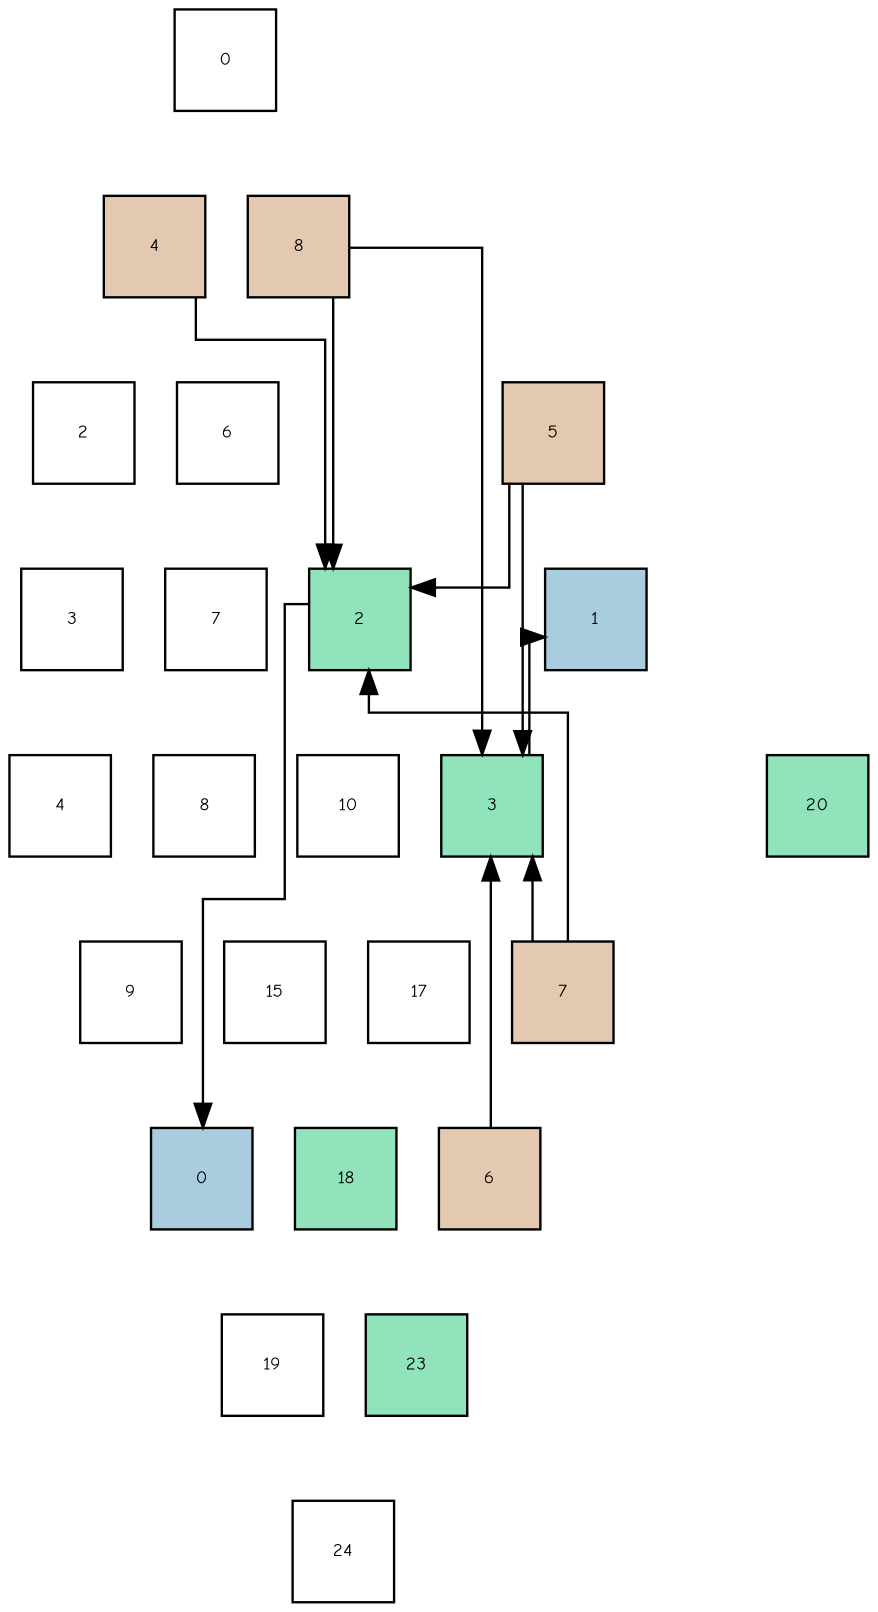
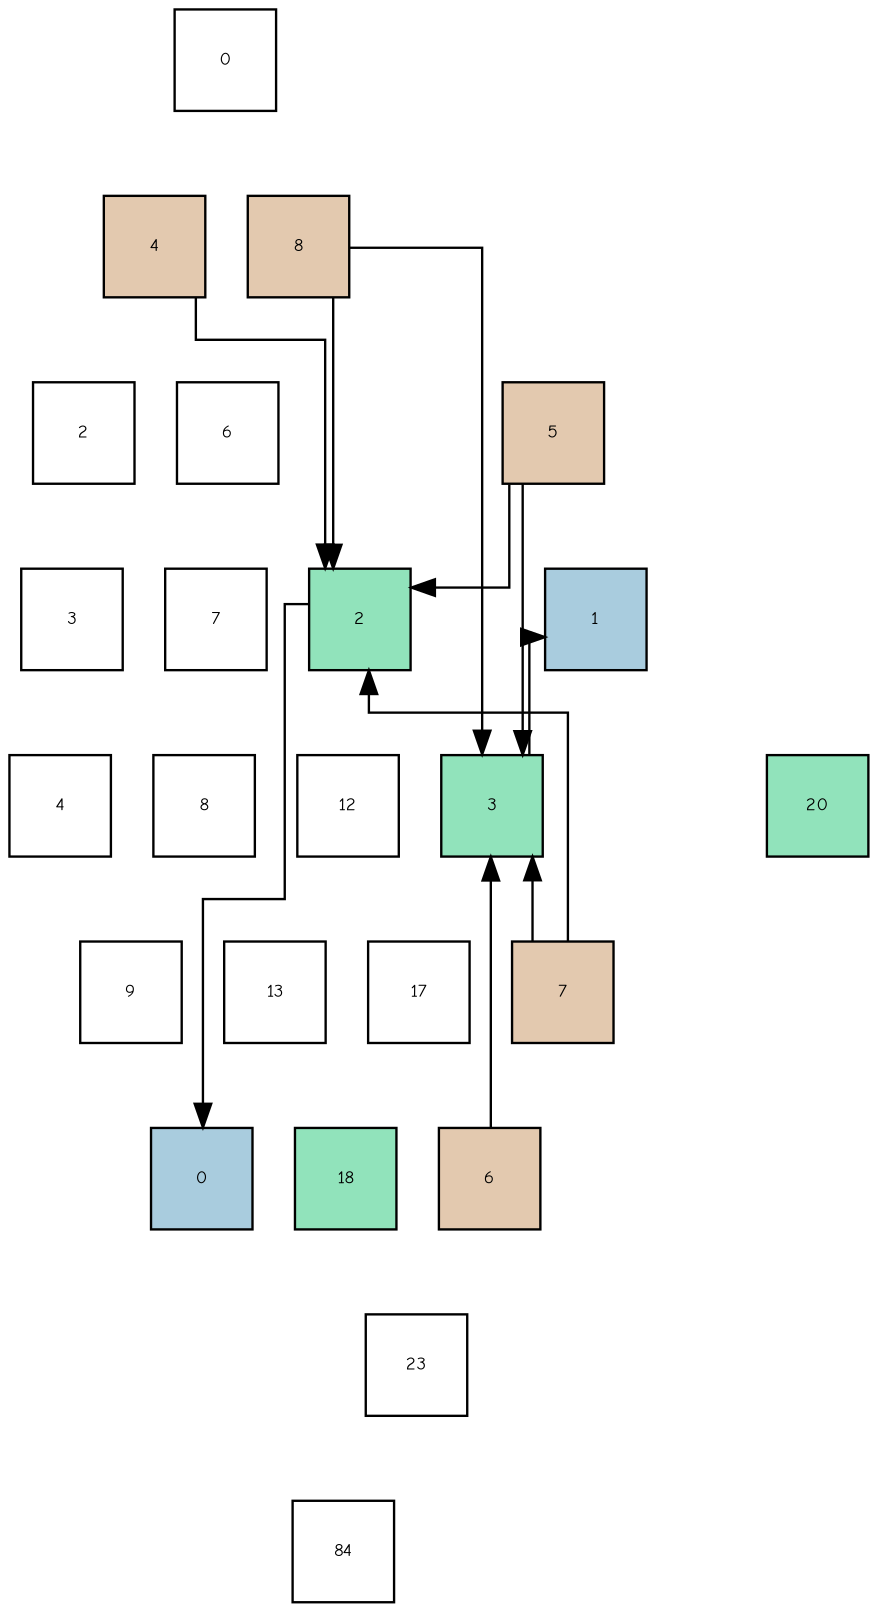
node "10": label "10" -> "12"
node "15": label "15" -> "13"
node "19": removed
node "23": fillcolor #91e3bb -> #ffffff
node "24": label "24" -> "84"
